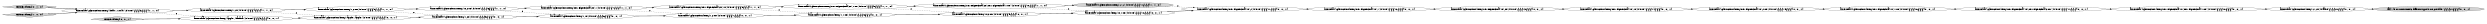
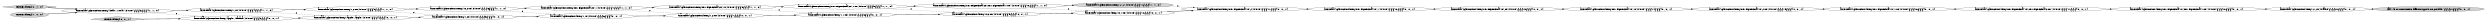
node "testNeWithAny['1', '0', '0']": shape diamond -> ellipse
